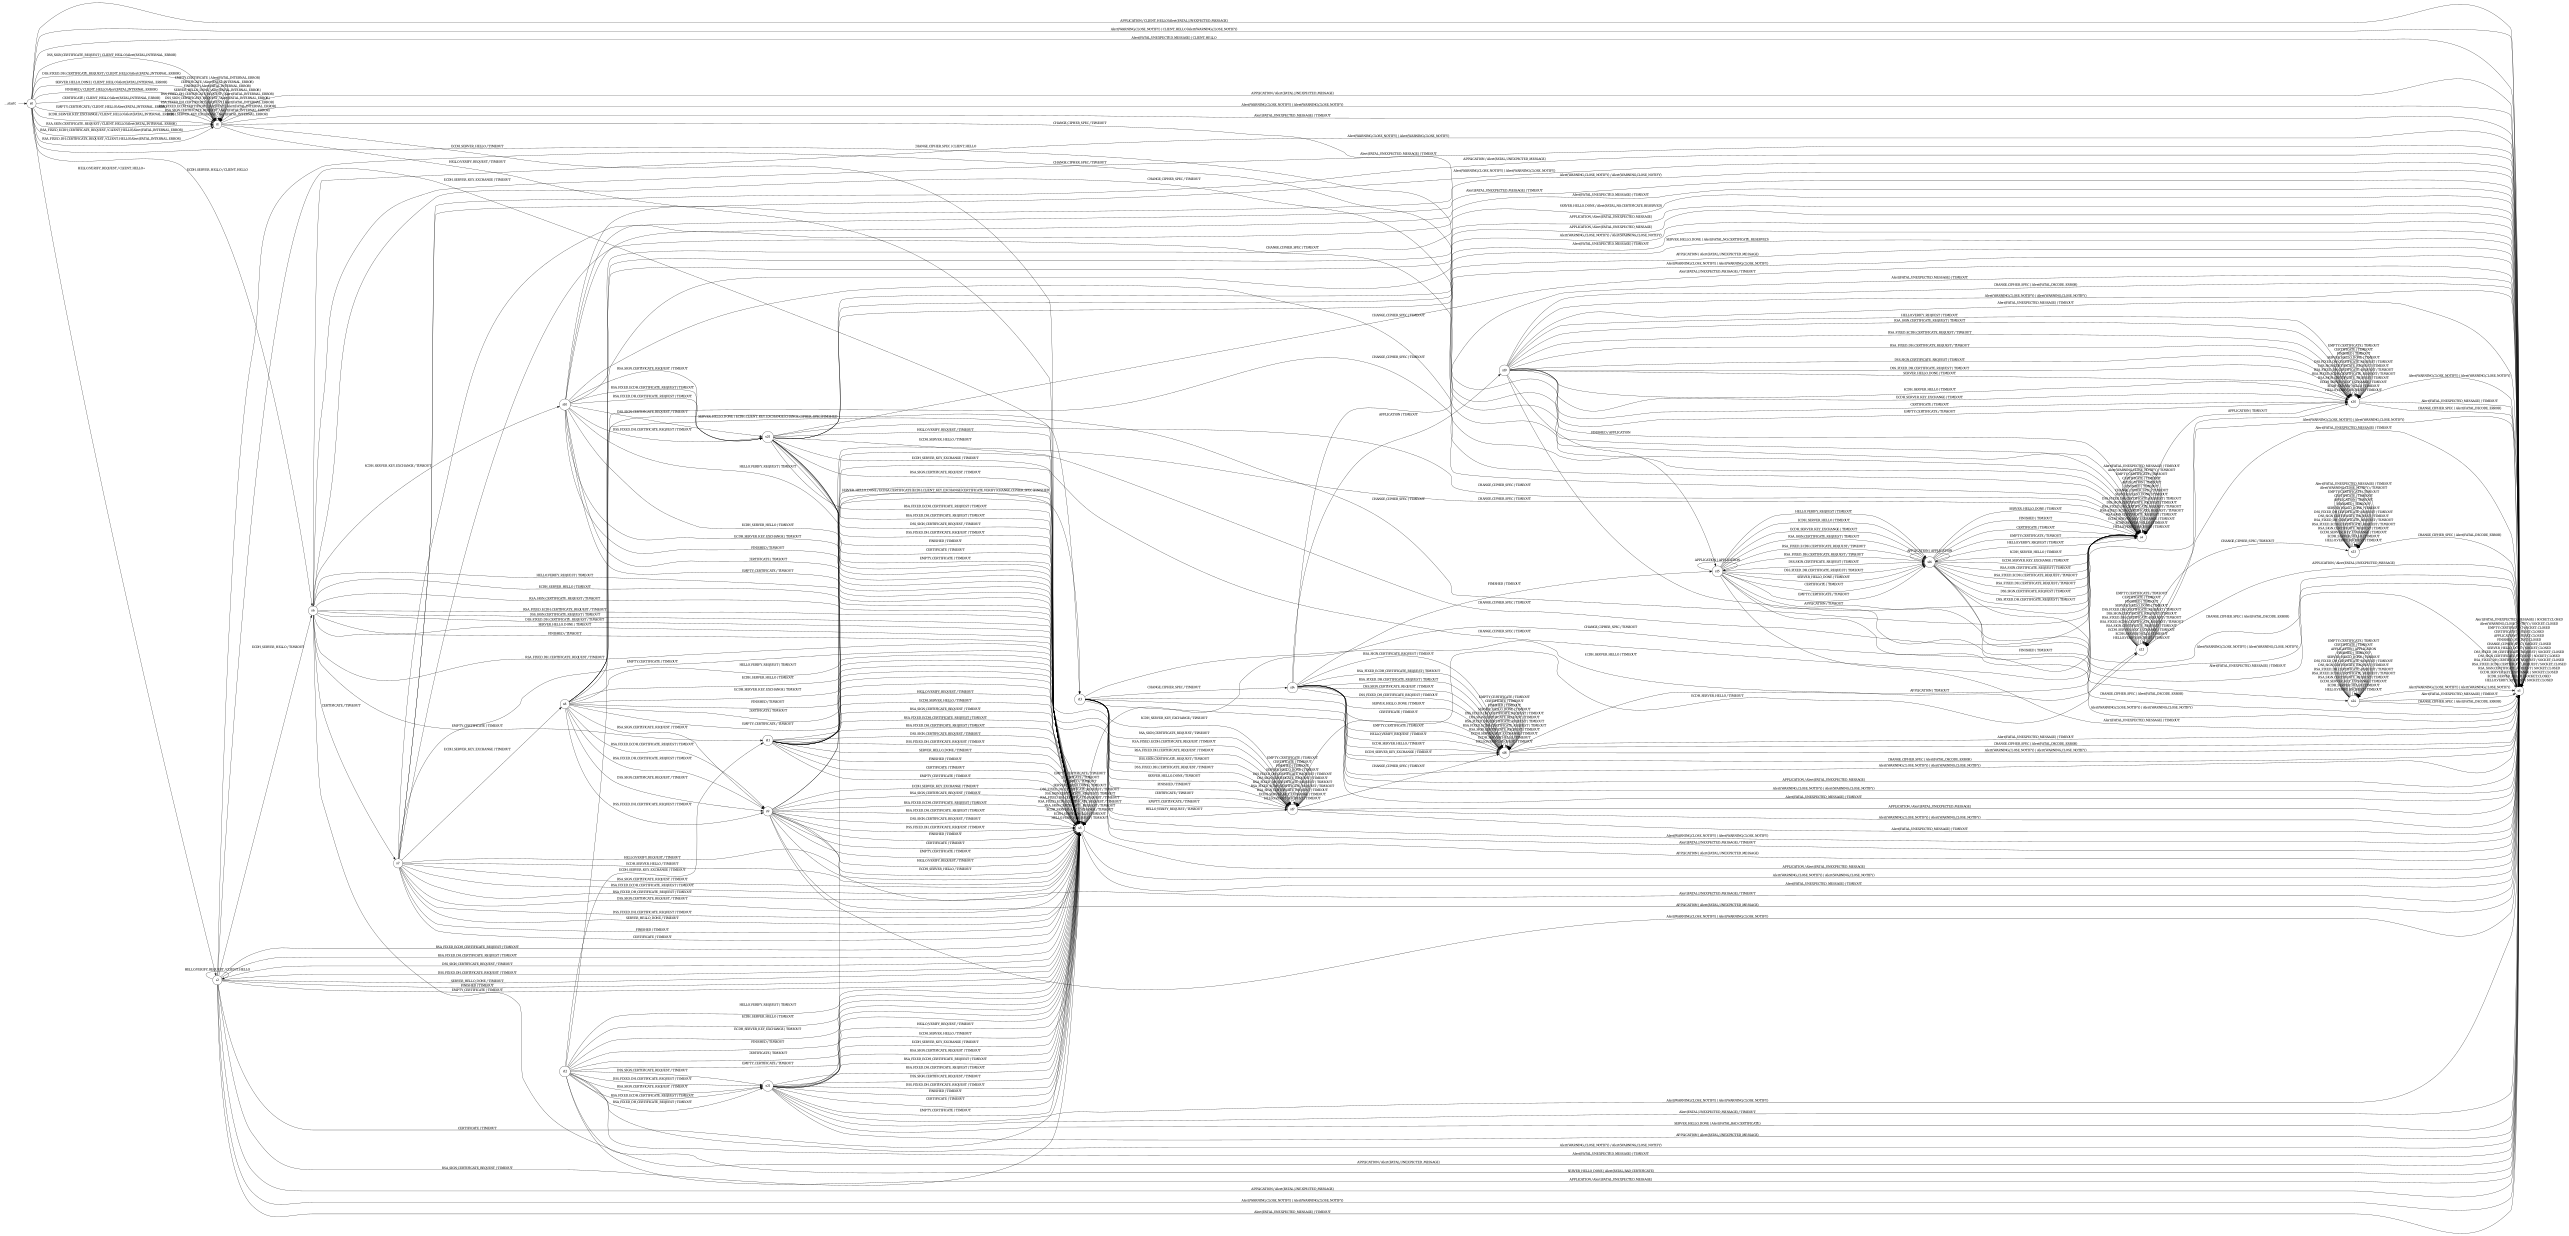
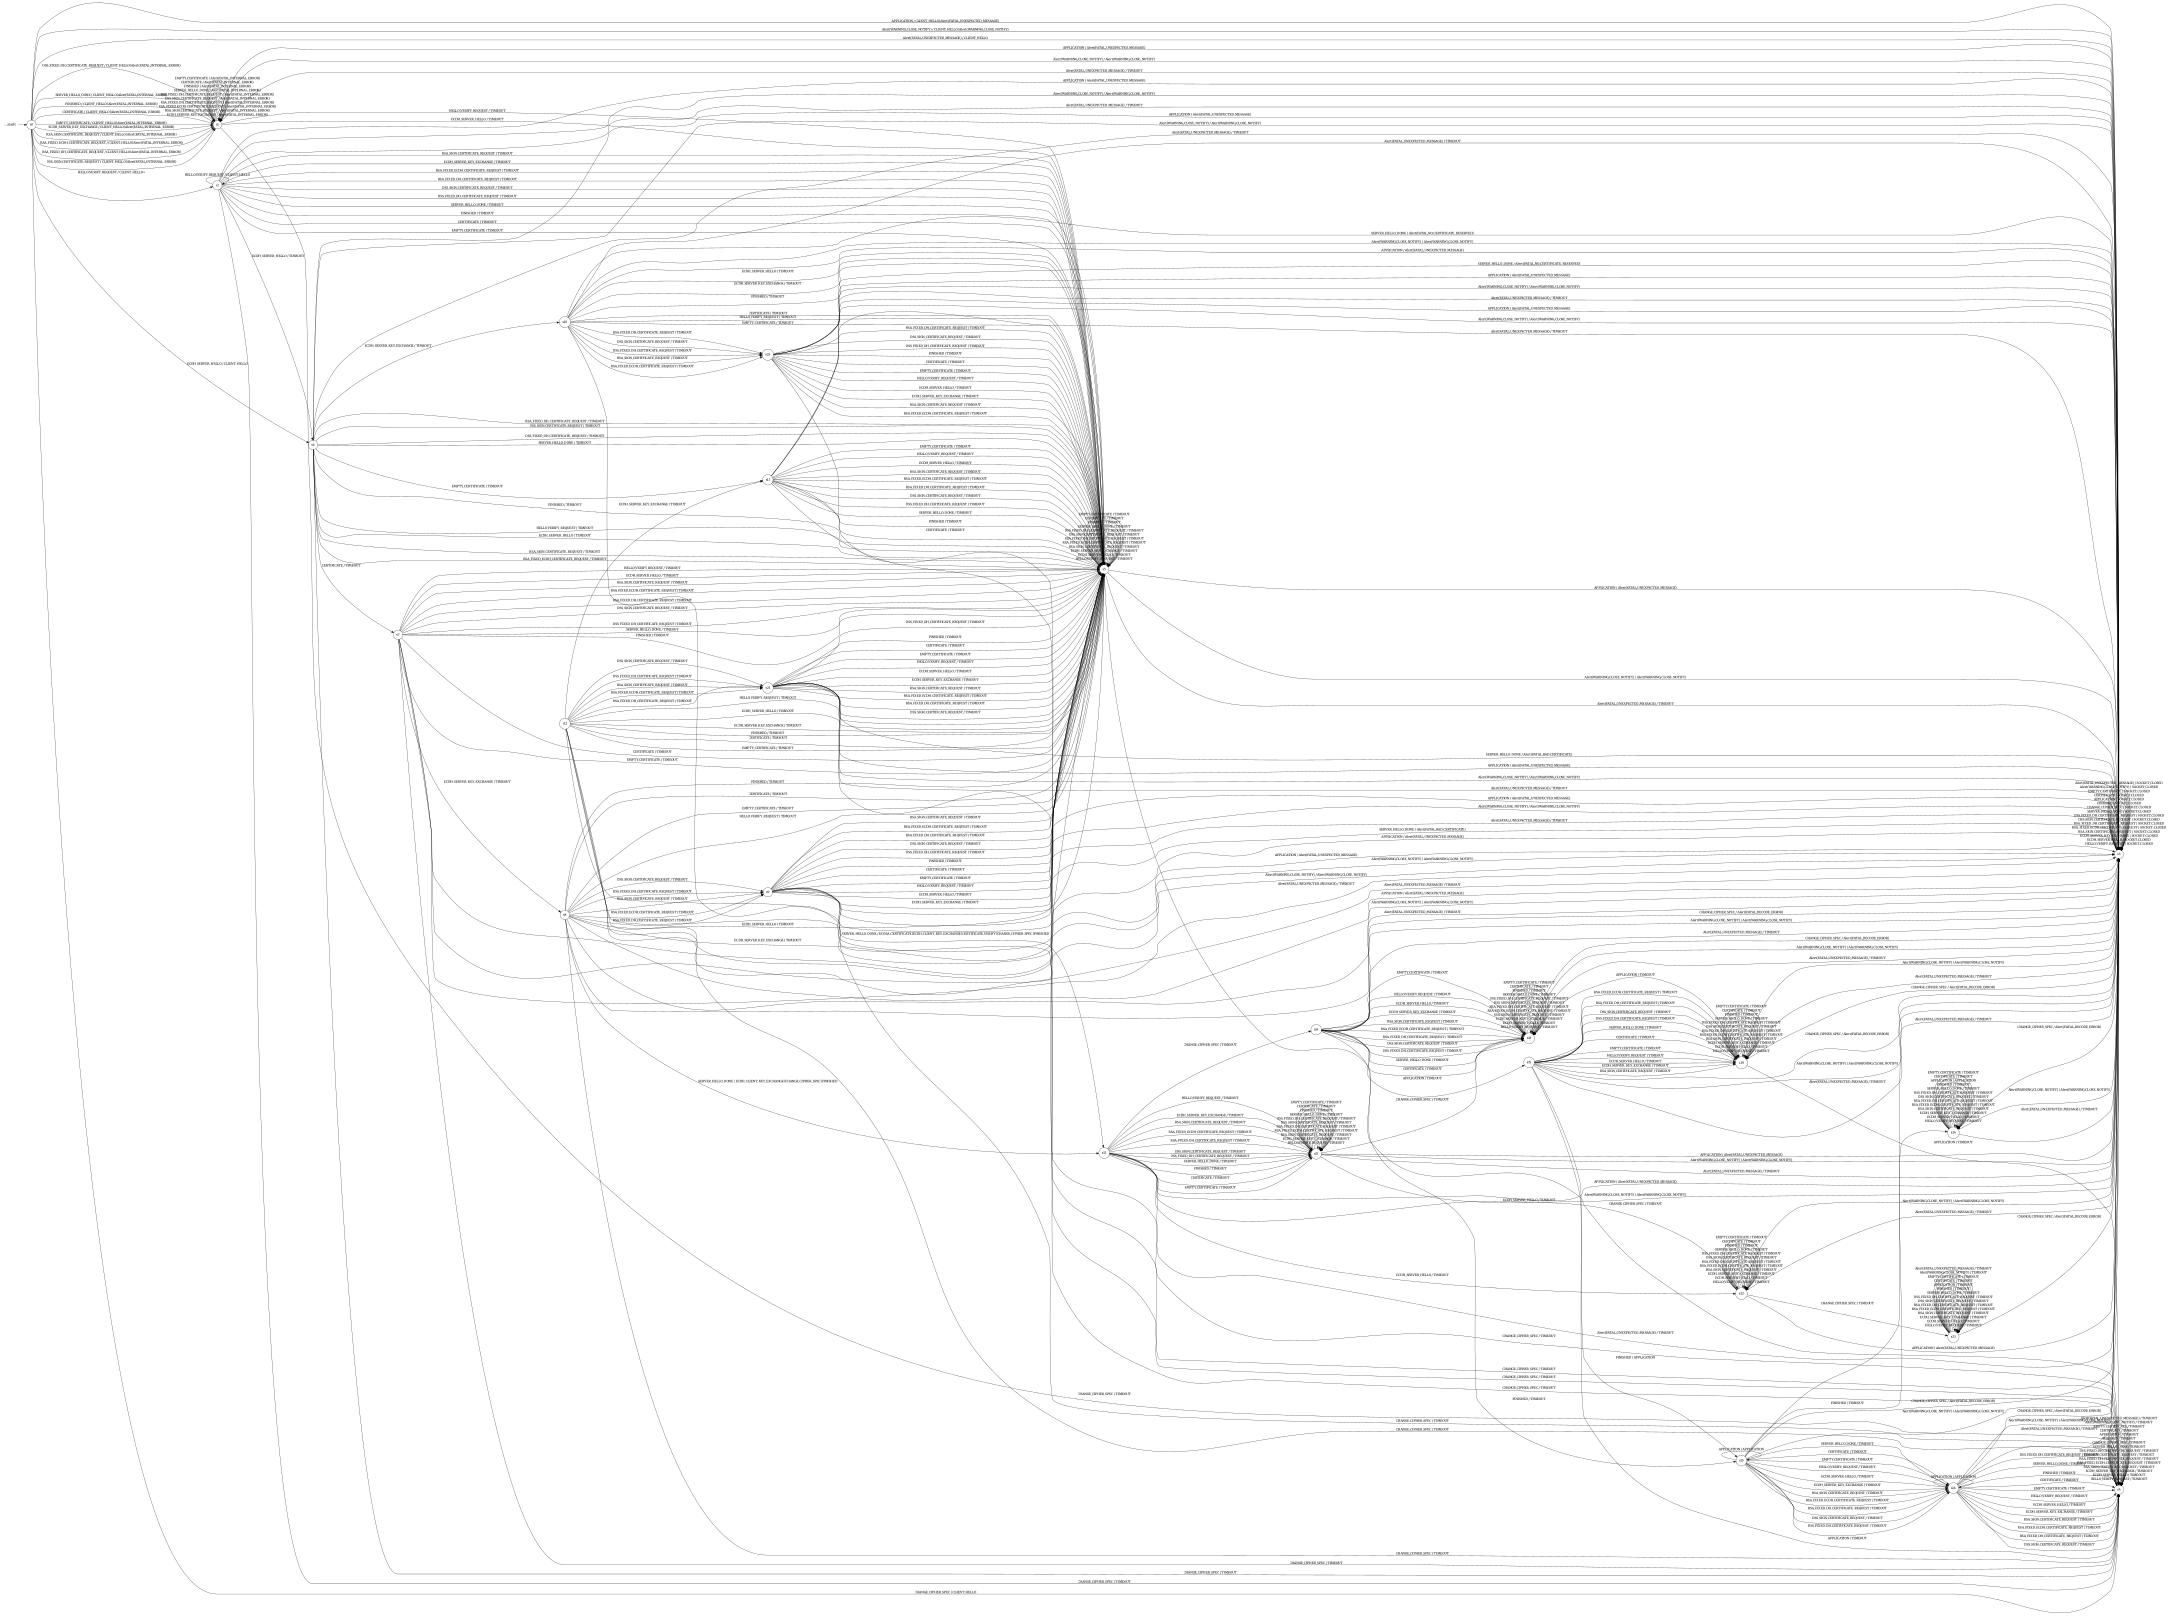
edge "s4" -> "s20": reversed
